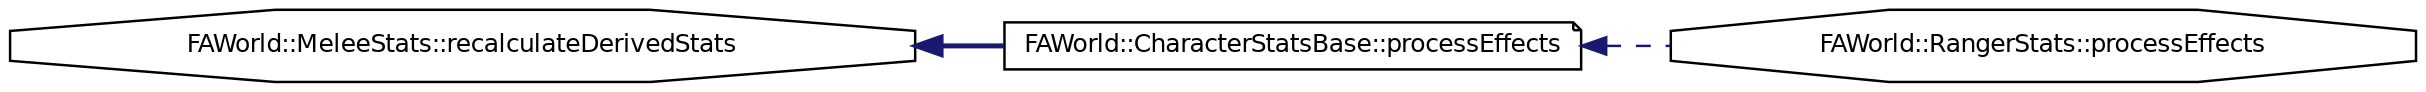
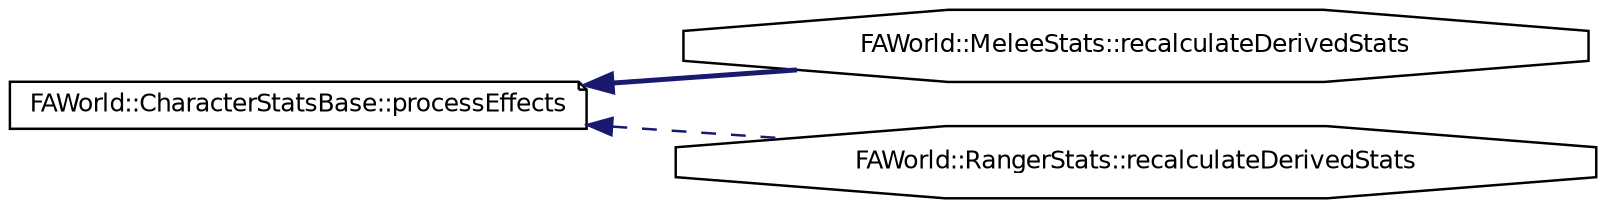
edge "FAWorld::CharacterStatsBase::processEffects" -> "FAWorld::MeleeStats::recalculateDerivedStats": reversed
node "FAWorld::RangerStats::processEffects": label "FAWorld::RangerStats::processEffects" -> "FAWorld::RangerStats::recalculateDerivedStats"
